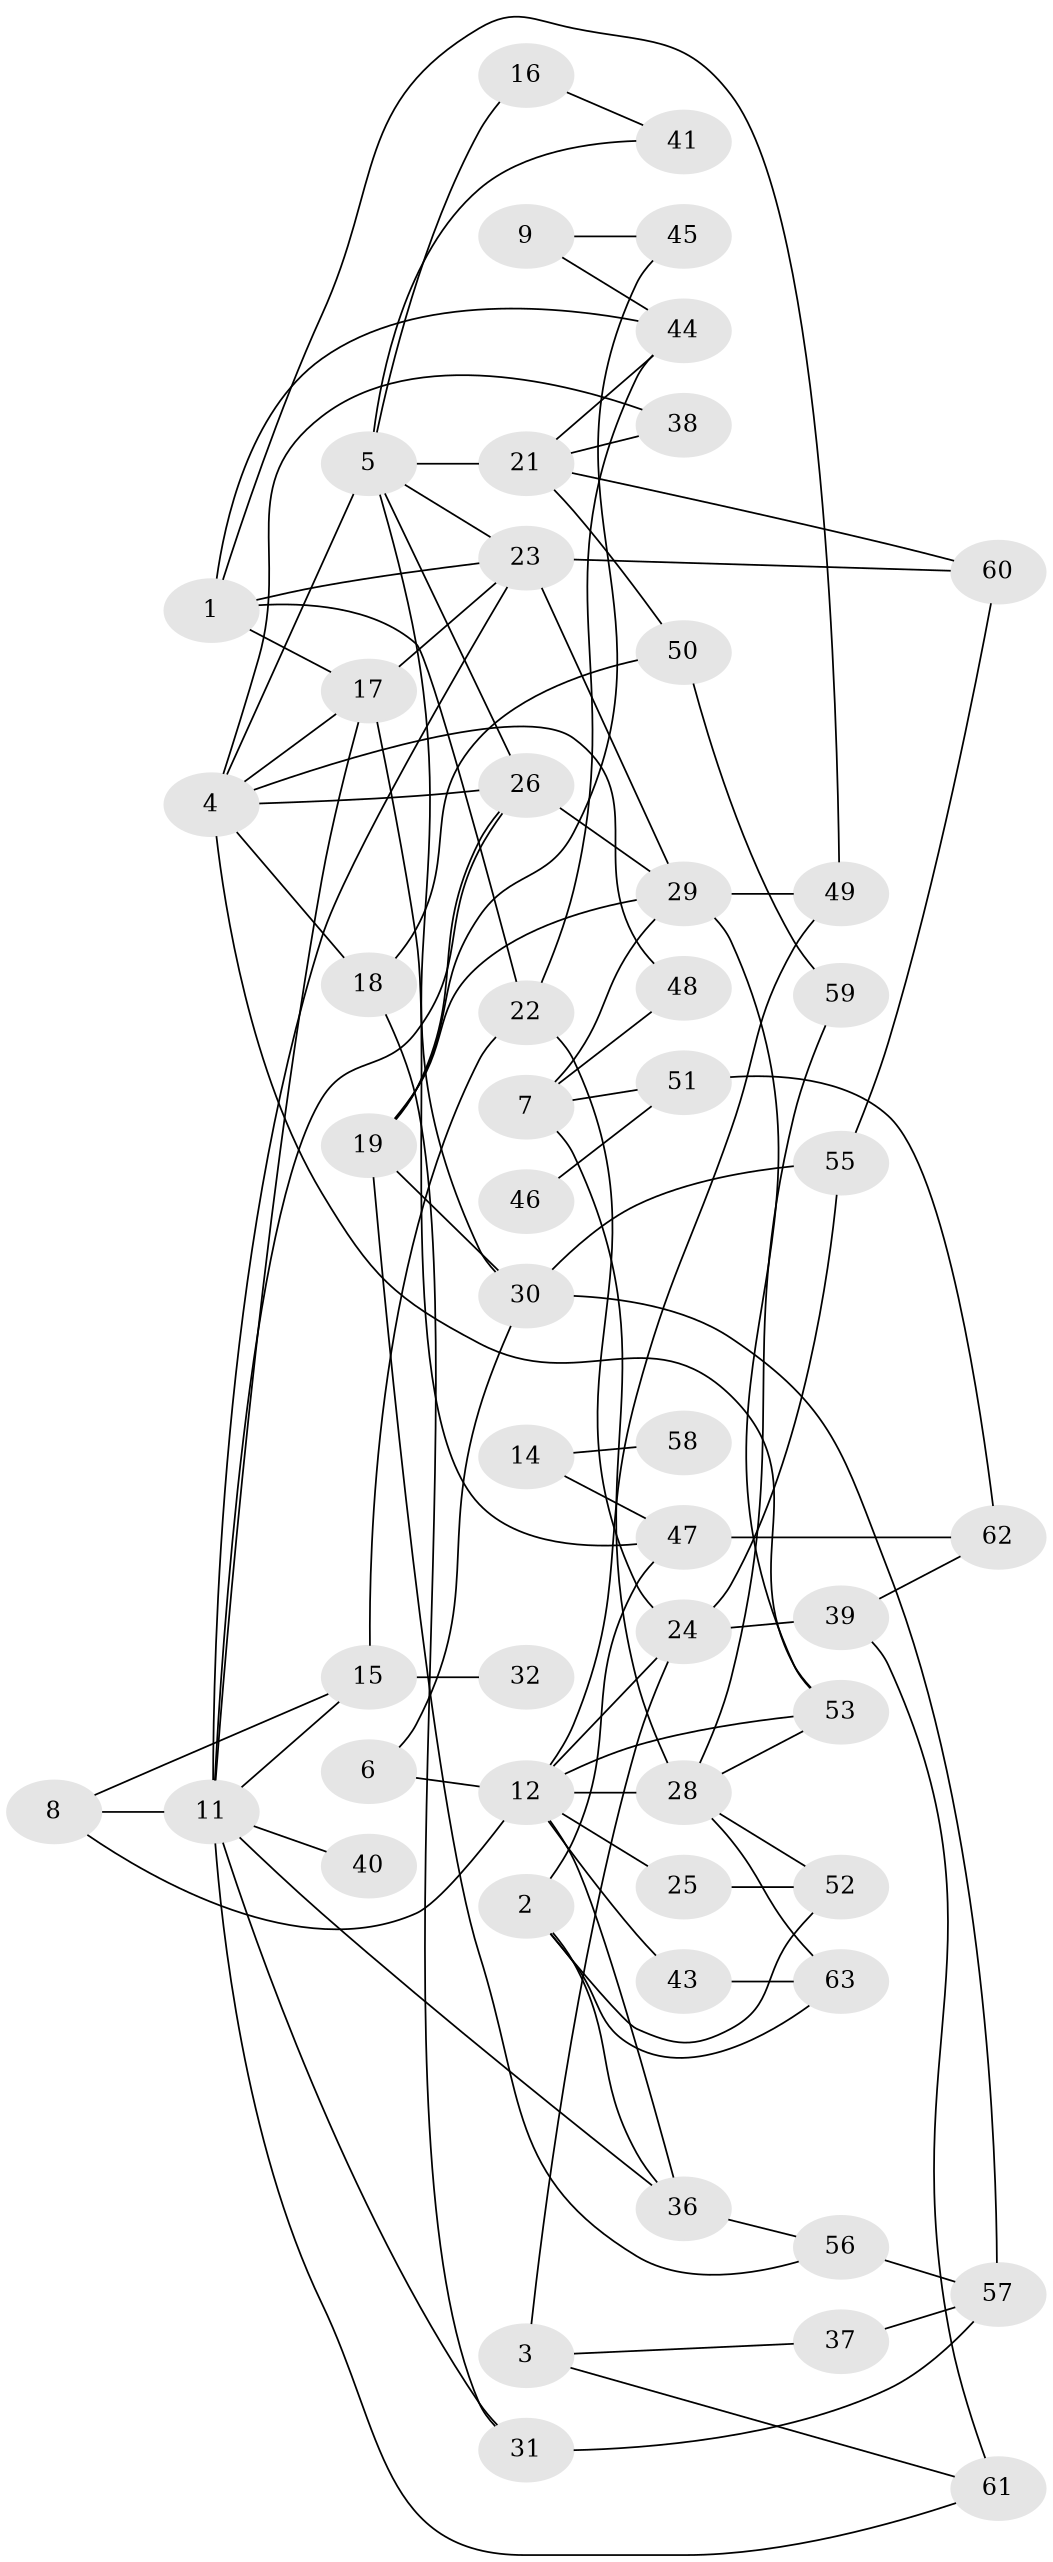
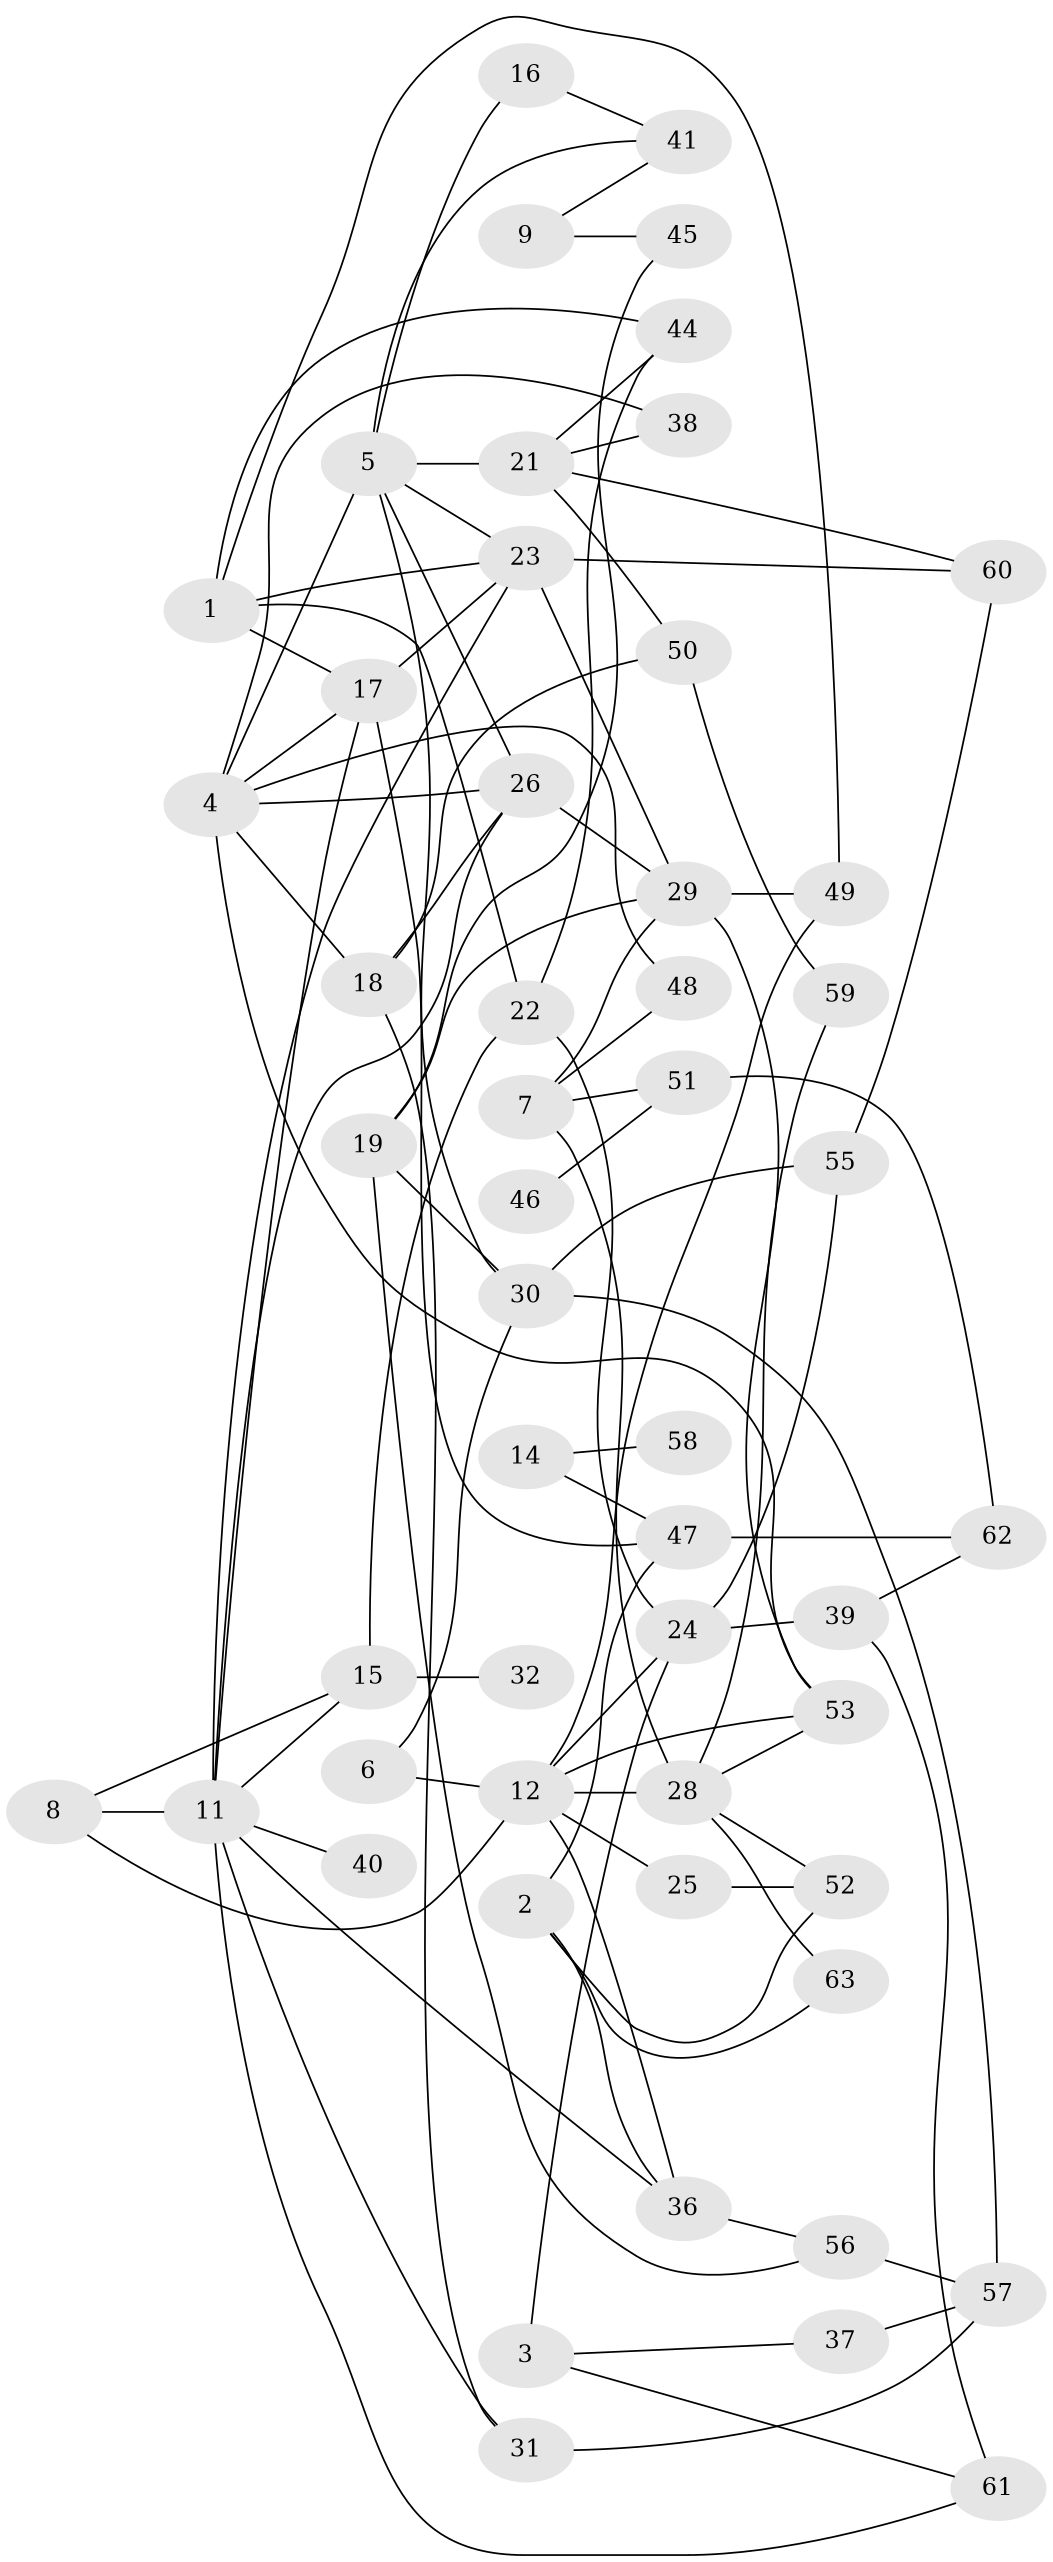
edge "9" -- "44": now "9" -- "41"
edge "26" -- "19": now "26" -- "18"
node "43": removed
